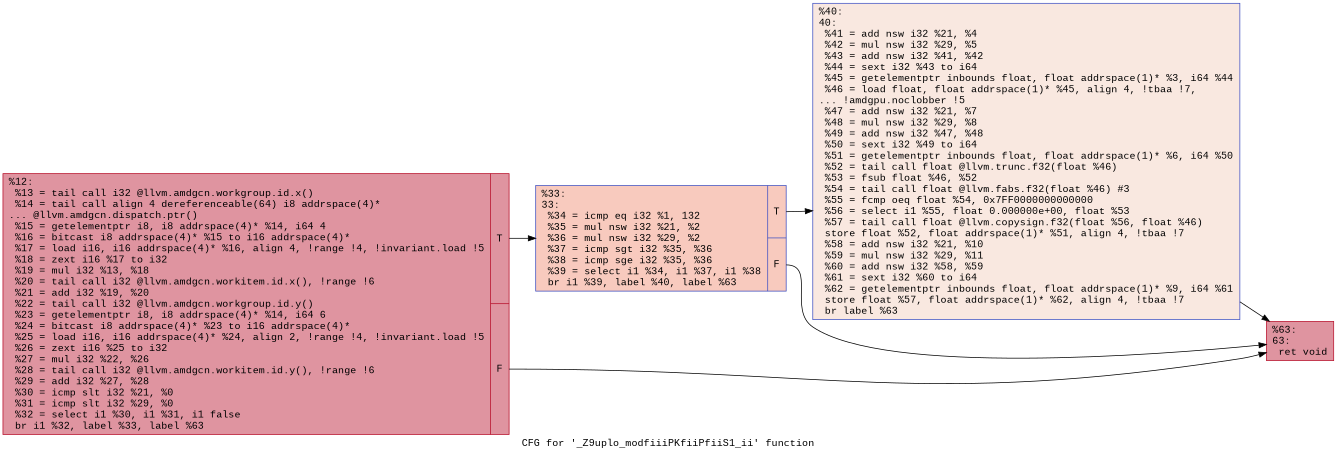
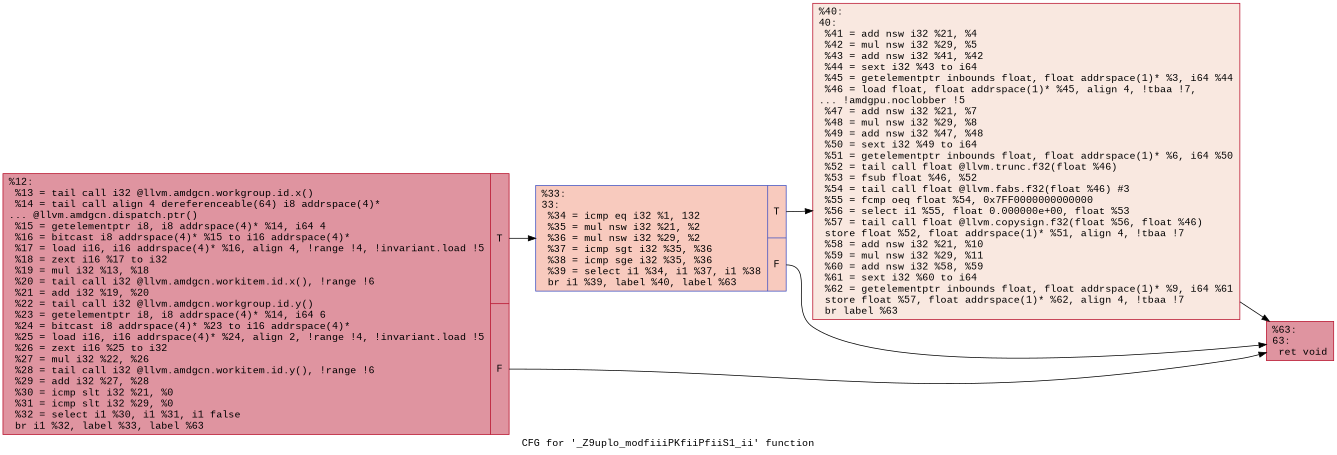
node "%40:": color #3d50c3ff -> #b70d28ff
